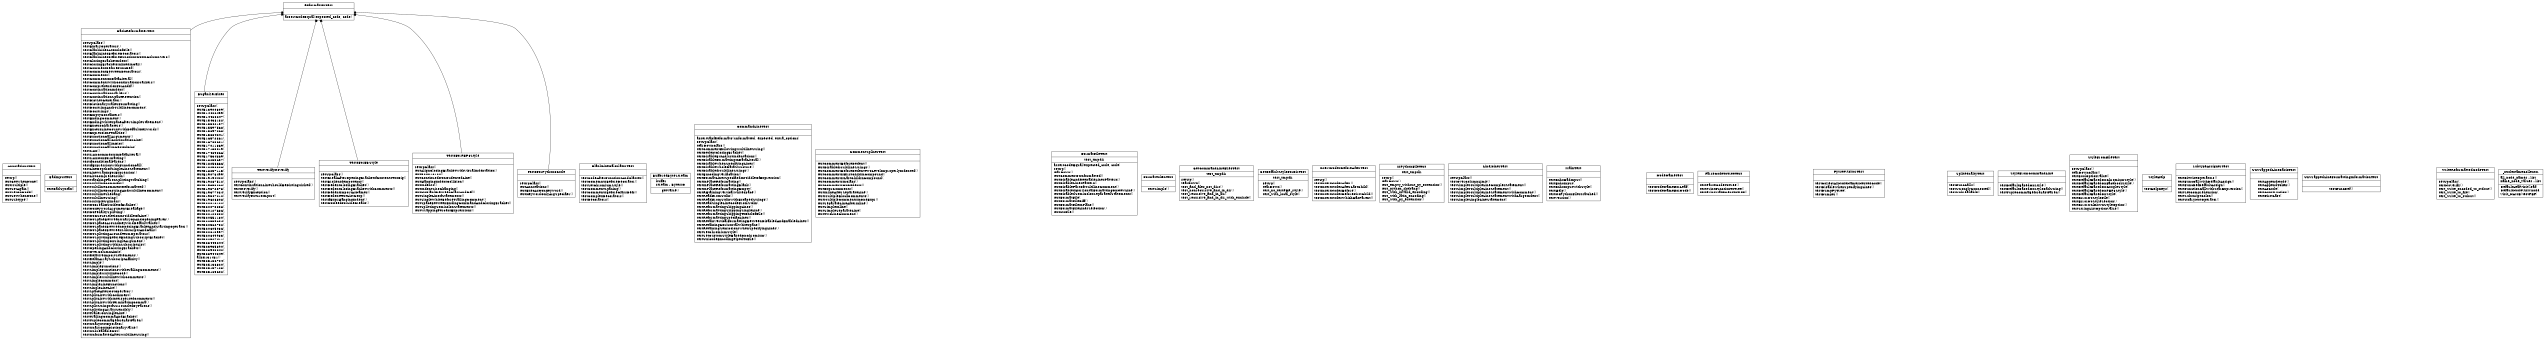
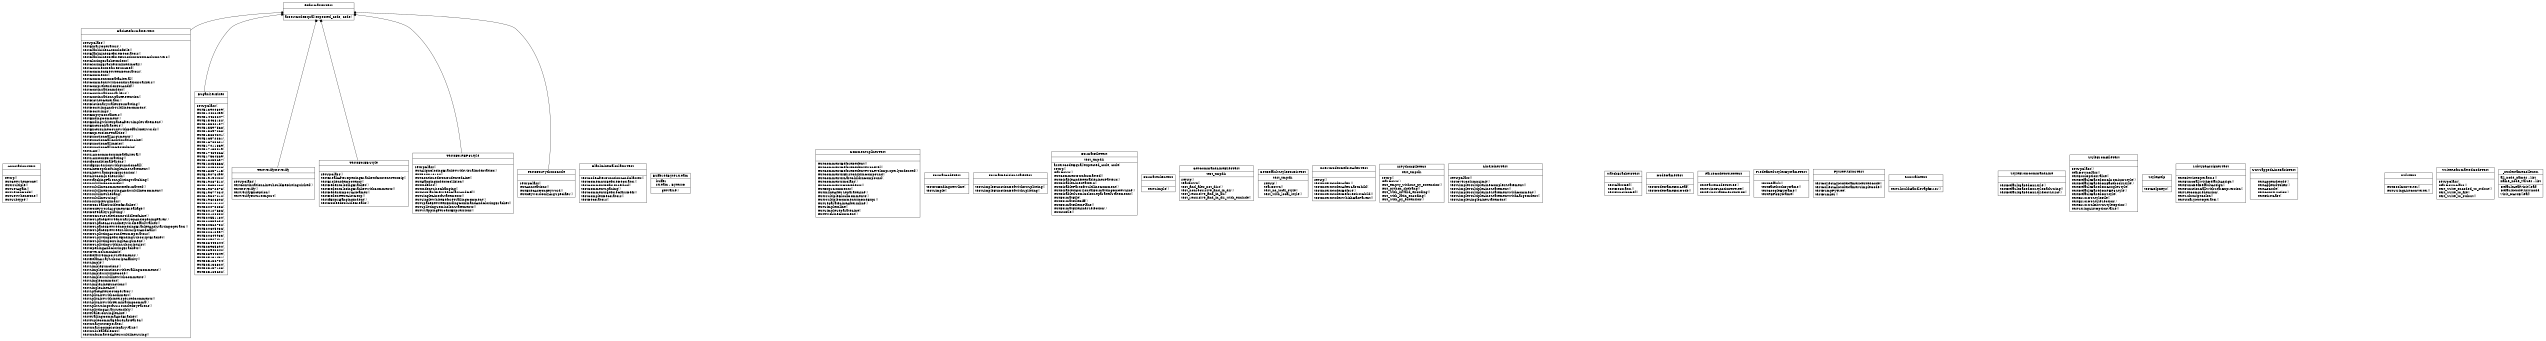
node "CommentSplicerTest": text "testDisabledMultilineStrings()" -> "testCommentBeforeDedentTwoLevel()"
node "BadInputTest": removed
node "CommandLineTest": removed
node "FormatCodeTest": added
node "FormatDecisionStateTest": added
node "MainTest": removed
node "MatchBracketsTest": added
node "PredefinedStylesByNameTest": added
node "RunMainTest": added
node "SplitPenaltyTest": removed
node "UnwrappedLineFormattingInformationTest": removed
node "UtilsTest": added
node "BlankLineCalculatorTest": text "testSetChromiumStyle()" -> "testCommentBeforeMethod()"
node "WriteReformattedCodeTest": text "testNoVerify()" -> "tearDownClass()"
node "PytreeVisitorTest": text "testDisableWhenSpecifyingLines()" -> "testCollectAllNodeNamesSimpleCode()"
node "GetDefaultStyleForDirTest": text "test_no_testPEP_style()" -> "test_no_local_style()"
node "StyleFromCommandLine": text "testTupleCommaBeforeLastParen()" -> "testDefaultBasedOnStyleNotStrict()"
node "_NodeNameCollector": text "Visit_NAME(testPEP)" -> "Visit_NAME(leaf)"
node "BuganizerFixes": text "all25131481()" -> "testB25131481()"
